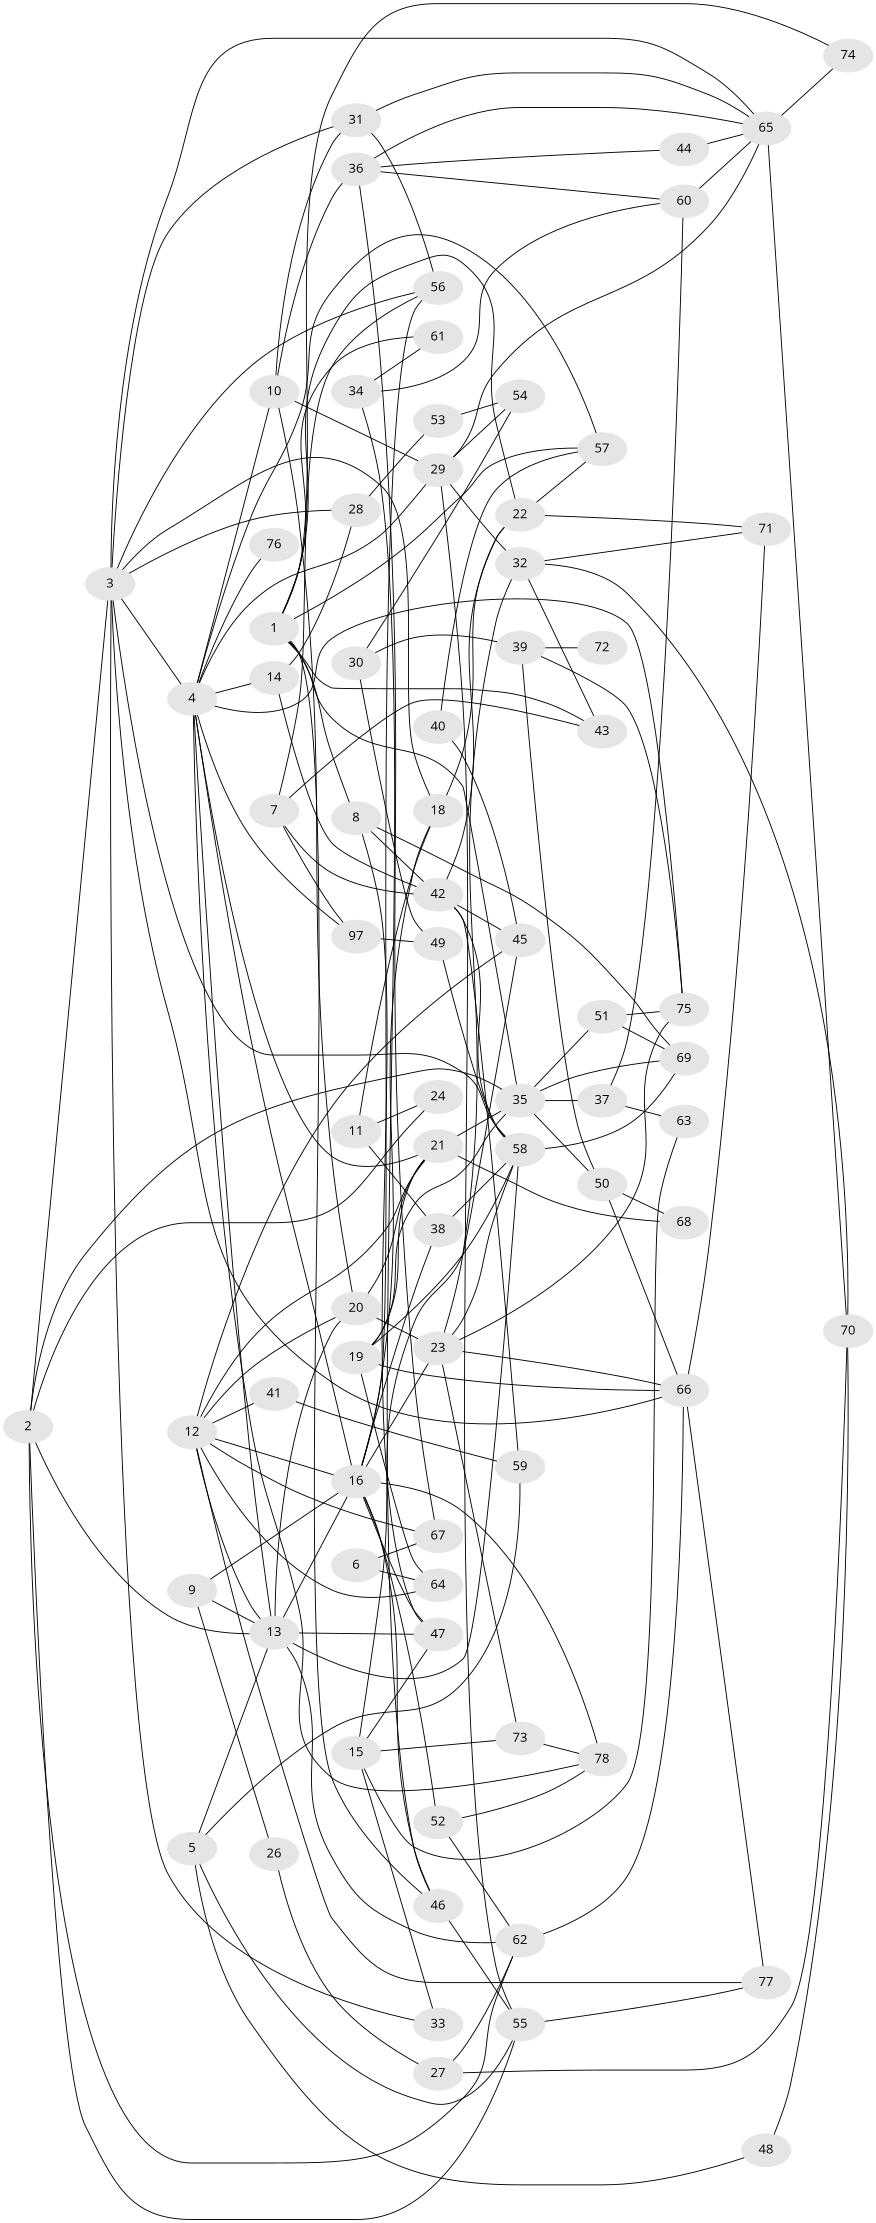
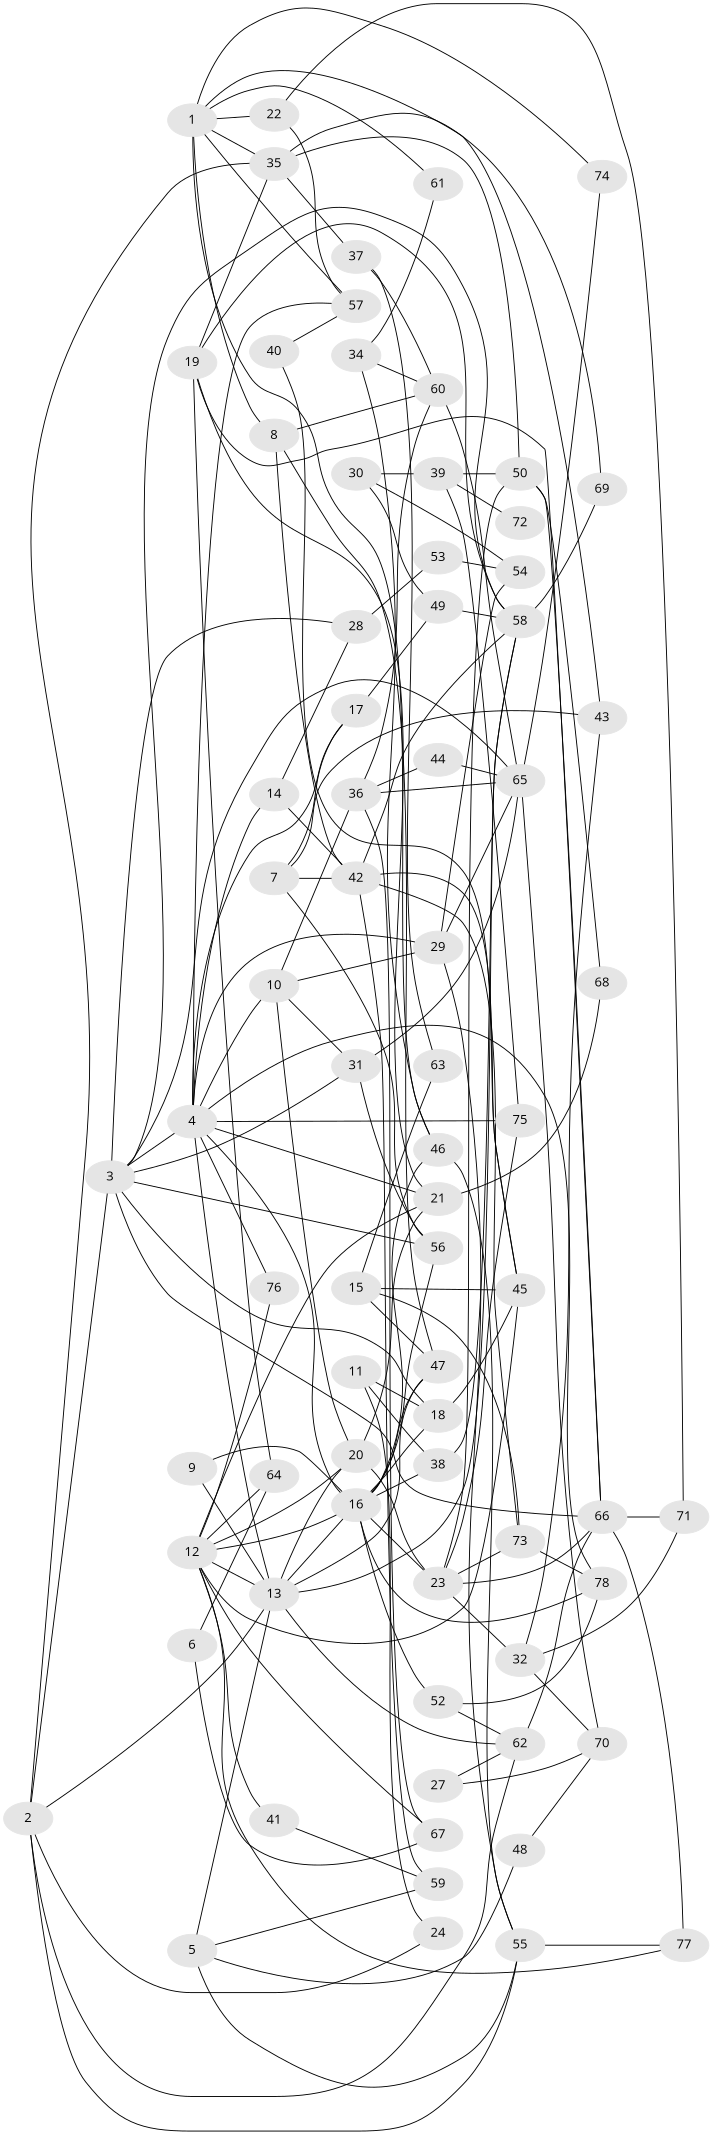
edge "29" -- "32": removed
edge "22" -- "18": now "45" -- "18"
edge "22" -- "42": now "73" -- "42"
edge "8" -- "69": now "8" -- "60"
node "97": label "97" -> "17"
node "51": removed
edge "35" -- "21": removed
edge "58" -- "23": now "50" -- "23"
edge "76" -- "12": added
node "26": removed
node "33": removed
